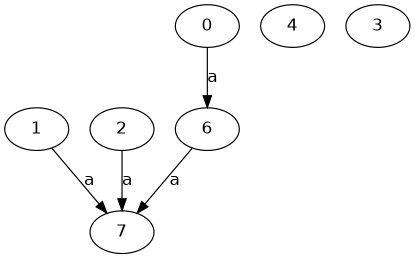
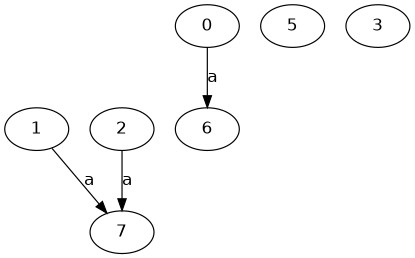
node "4": label "4" -> "5"
edge "6" -> "7": removed, label "a"
